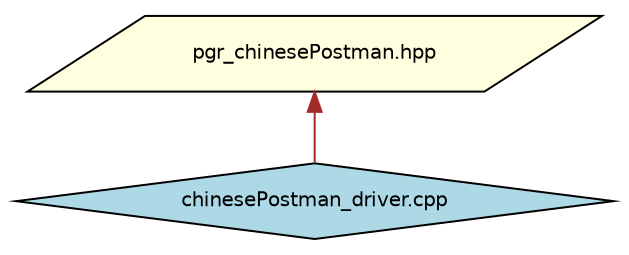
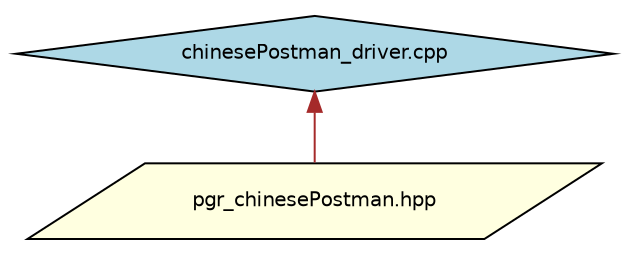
edge "chinesePostman_driver.cpp" -> "pgr_chinesePostman.hpp": reversed
